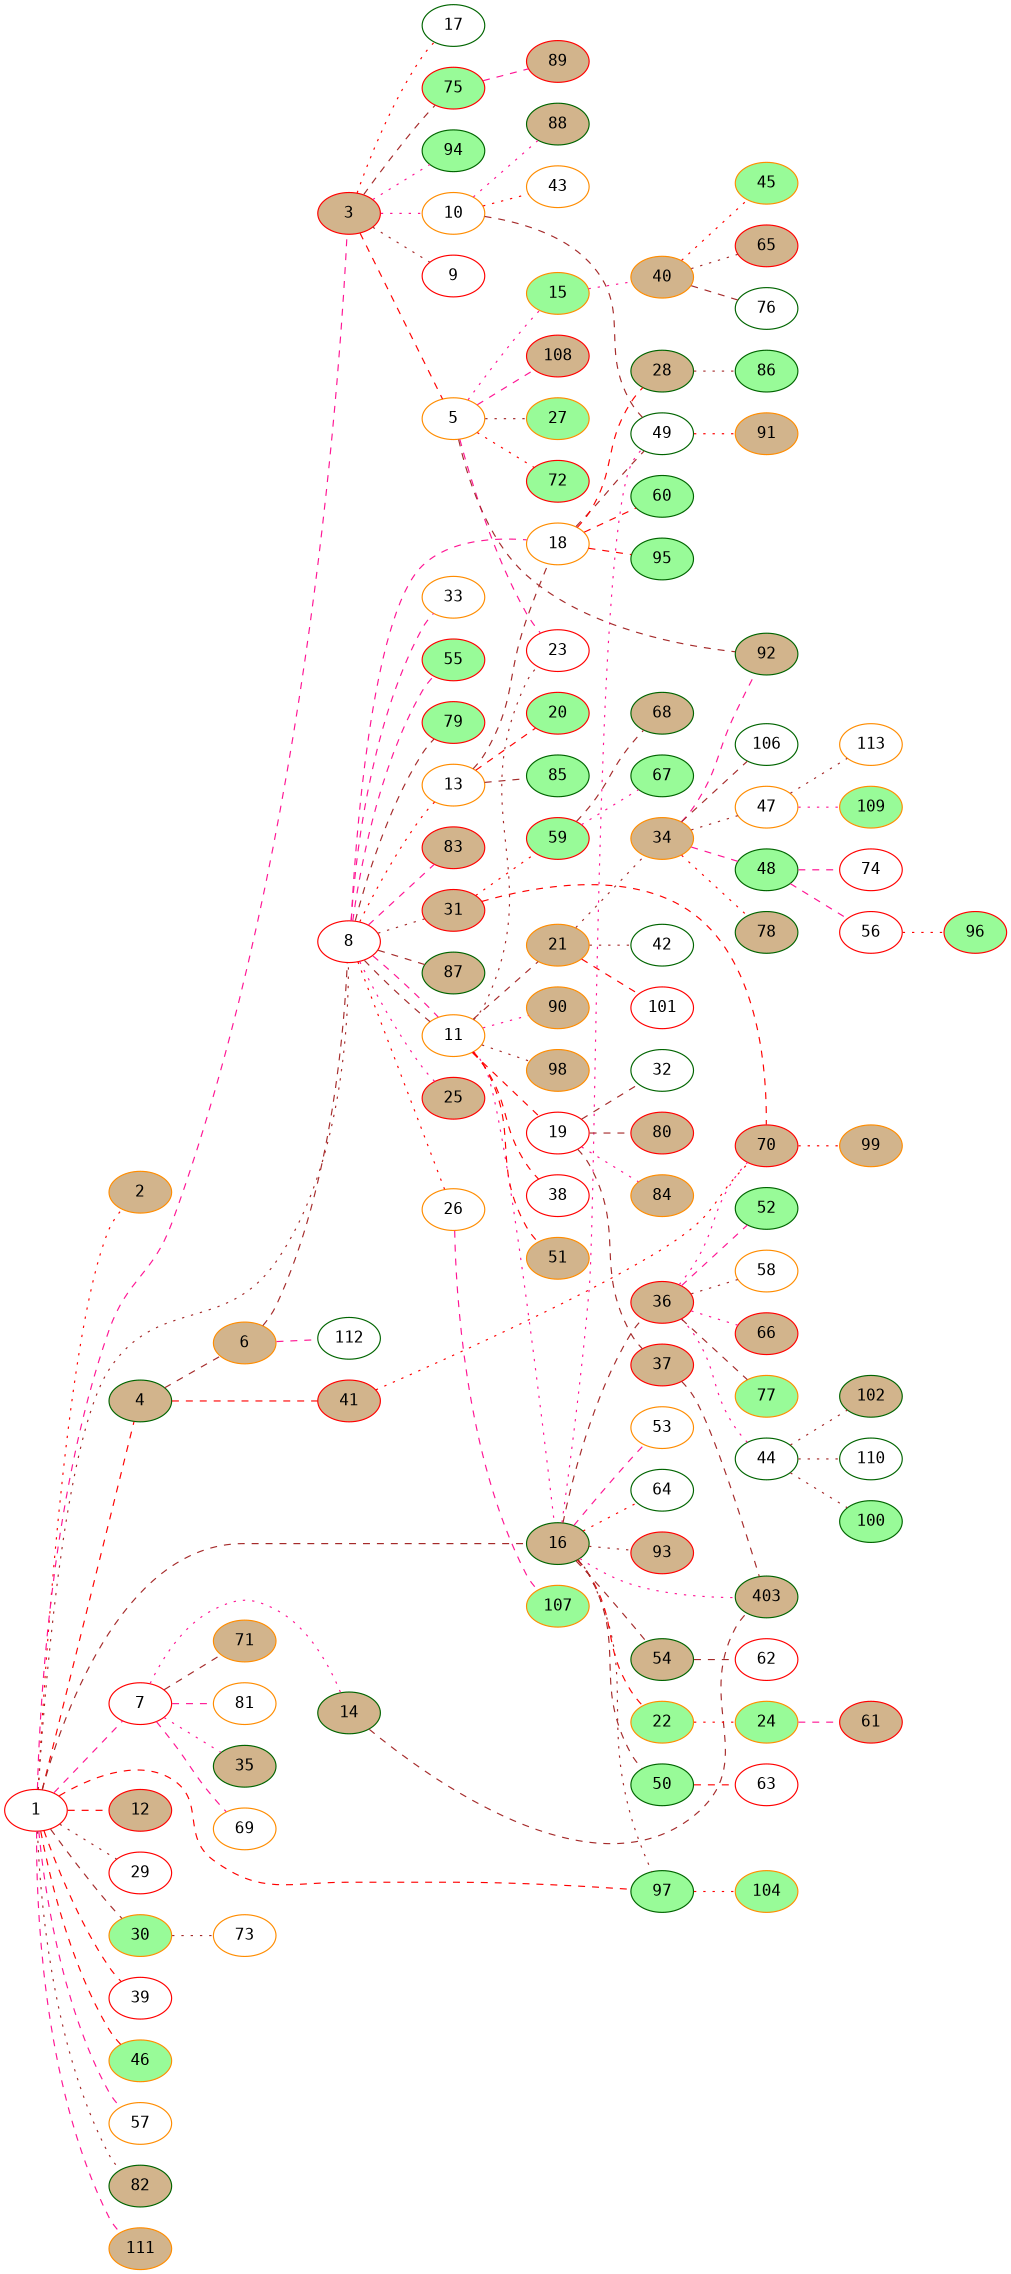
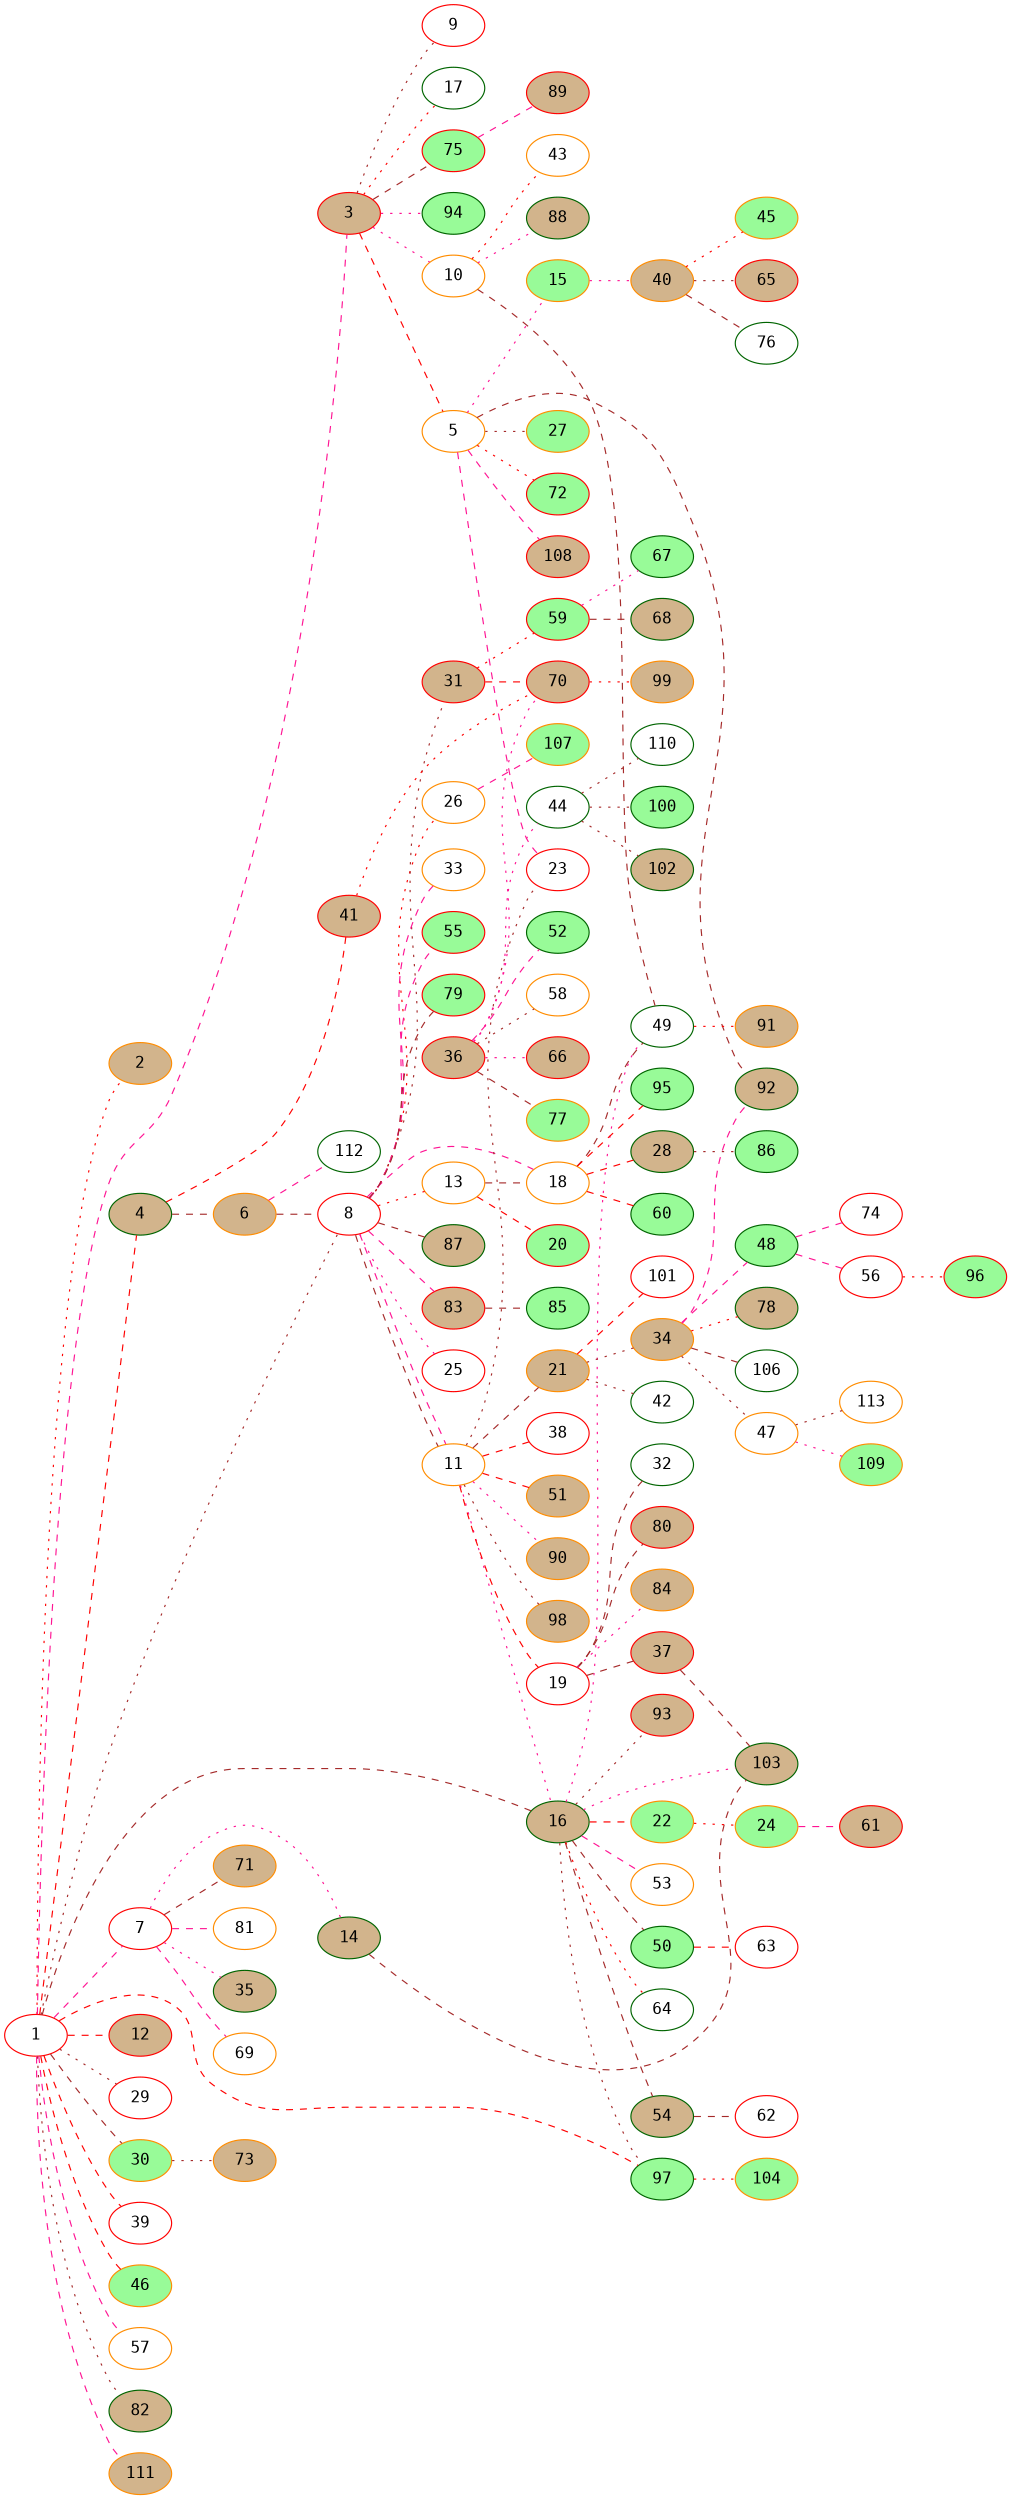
edge "85" -- "13": now "85" -- "83"
node "25": fillcolor tan -> white
edge "36" -- "16": removed
node "403": label "403" -> "103"
node "73": fillcolor white -> tan
